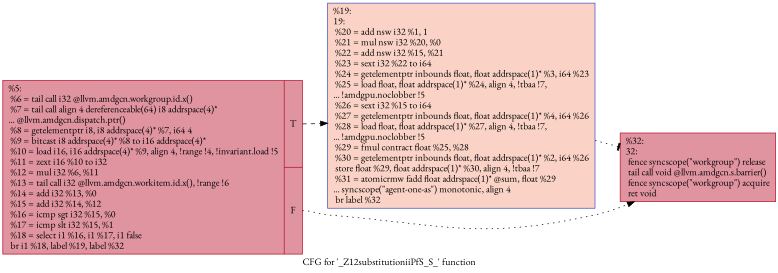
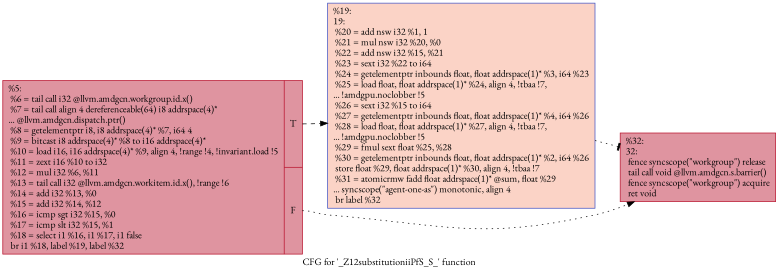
node "%19:": text "%29 = fmul contract float %25, %28" -> "%29 = fmul sext float %25, %28"
